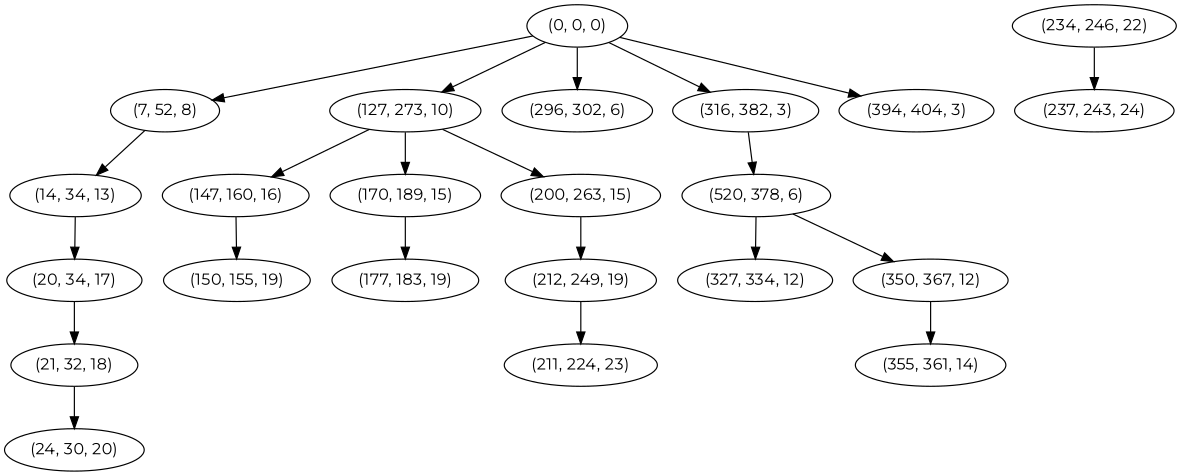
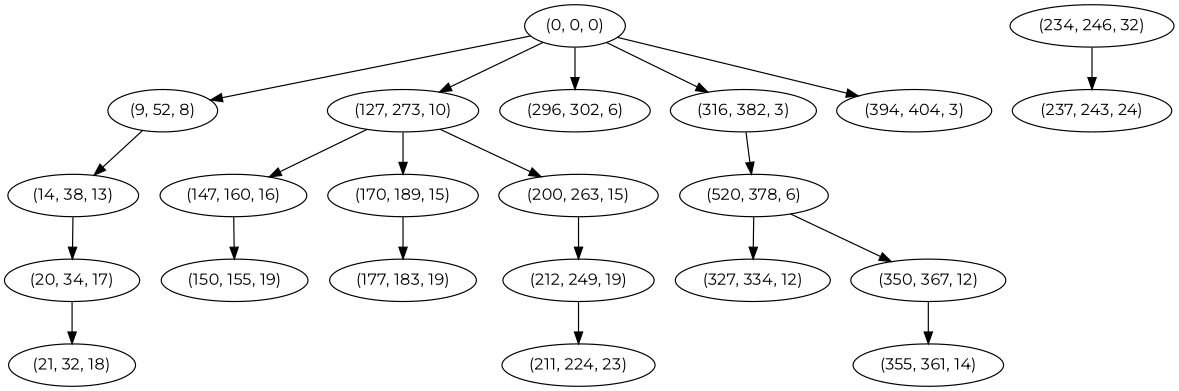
node "(234, 246, 22)": label "(234, 246, 22)" -> "(234, 246, 32)"
node "(7, 52, 8)": label "(7, 52, 8)" -> "(9, 52, 8)"
node "(14, 34, 13)": label "(14, 34, 13)" -> "(14, 38, 13)"
node "(24, 30, 20)": removed
